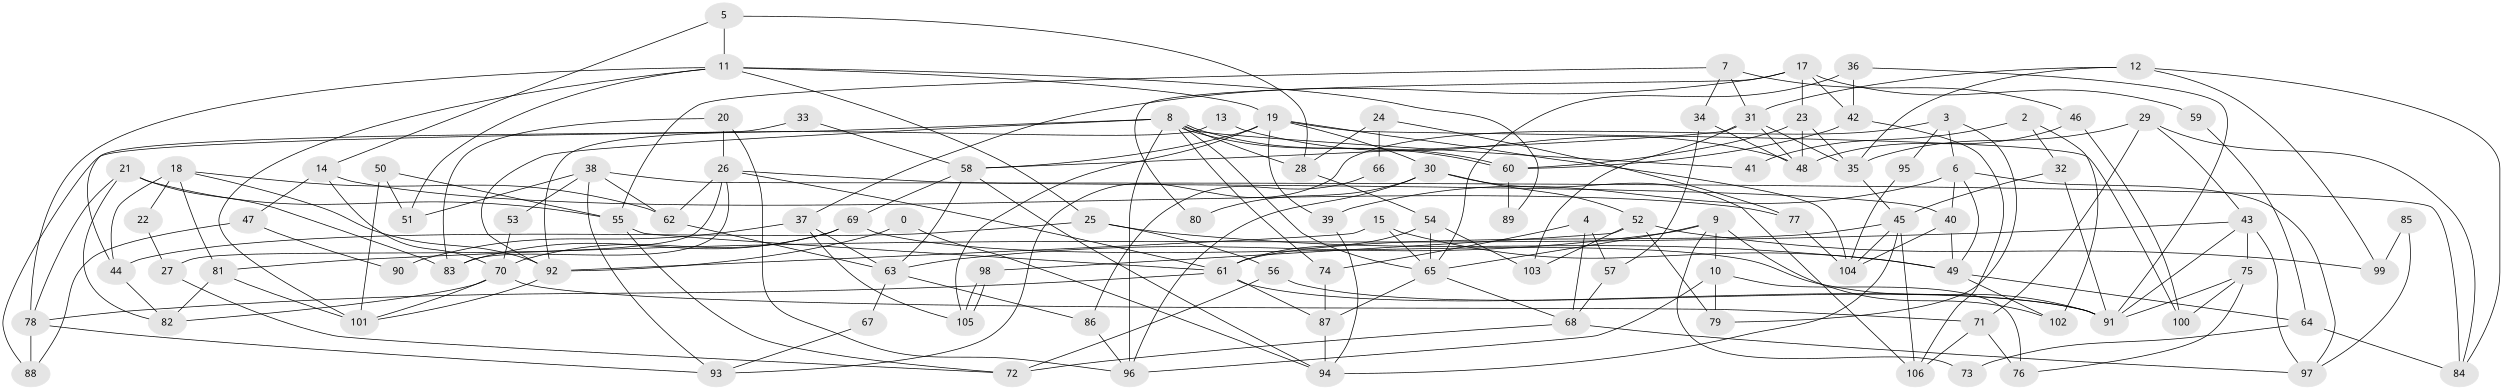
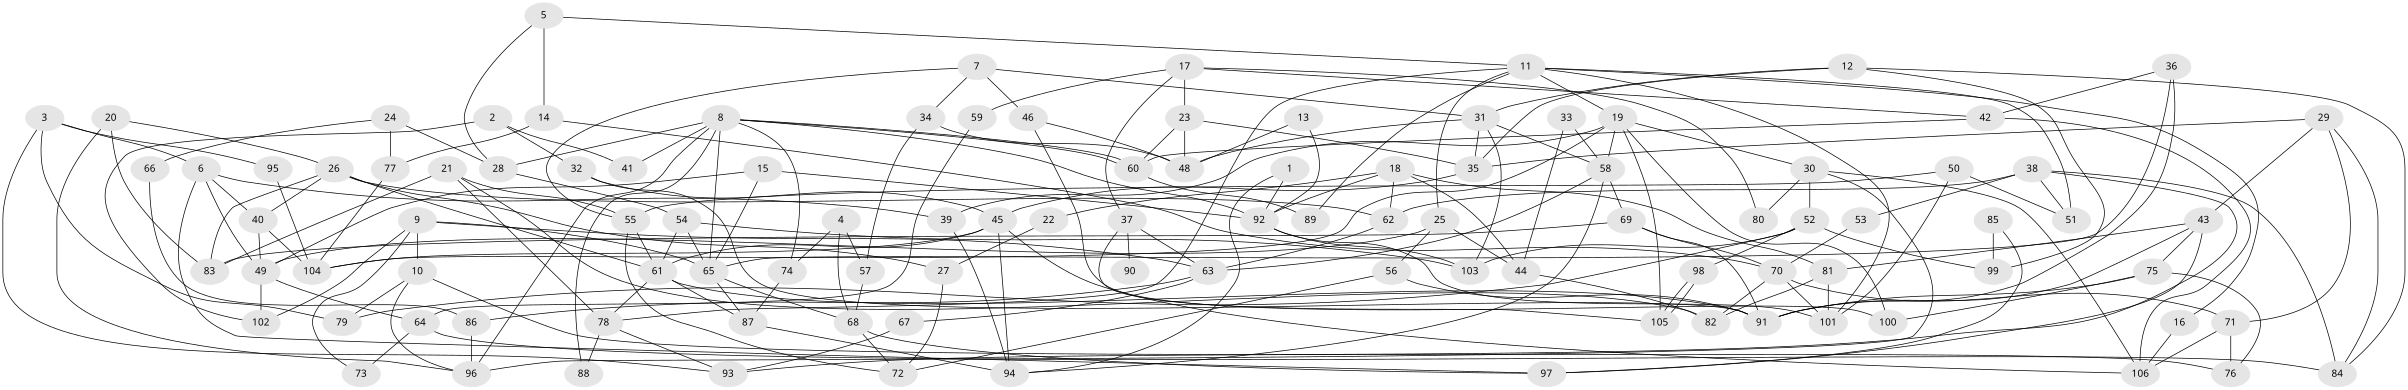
node "47": removed
node "0": label "0" -> "1"
edge "92" -- "103": added
node "16": added
